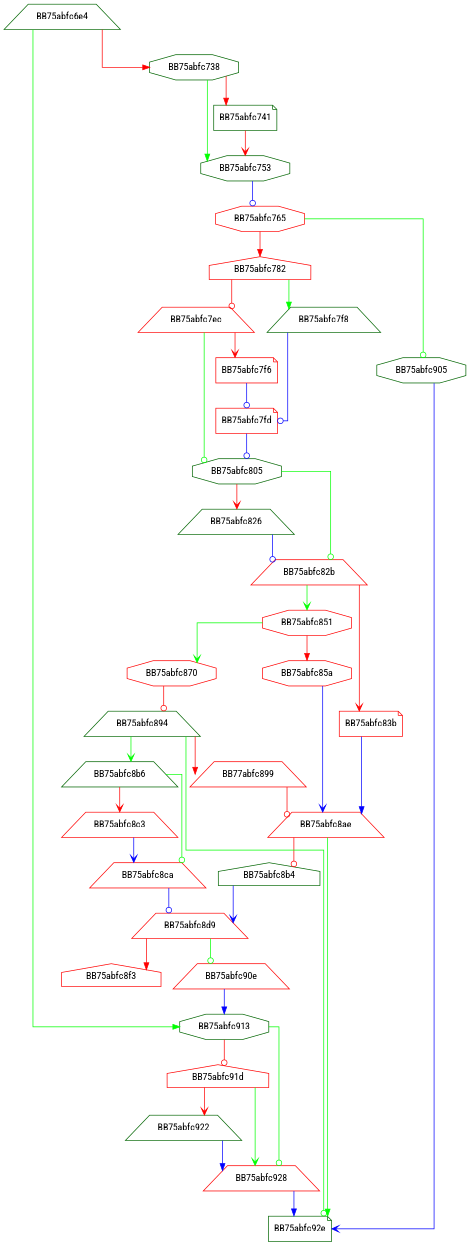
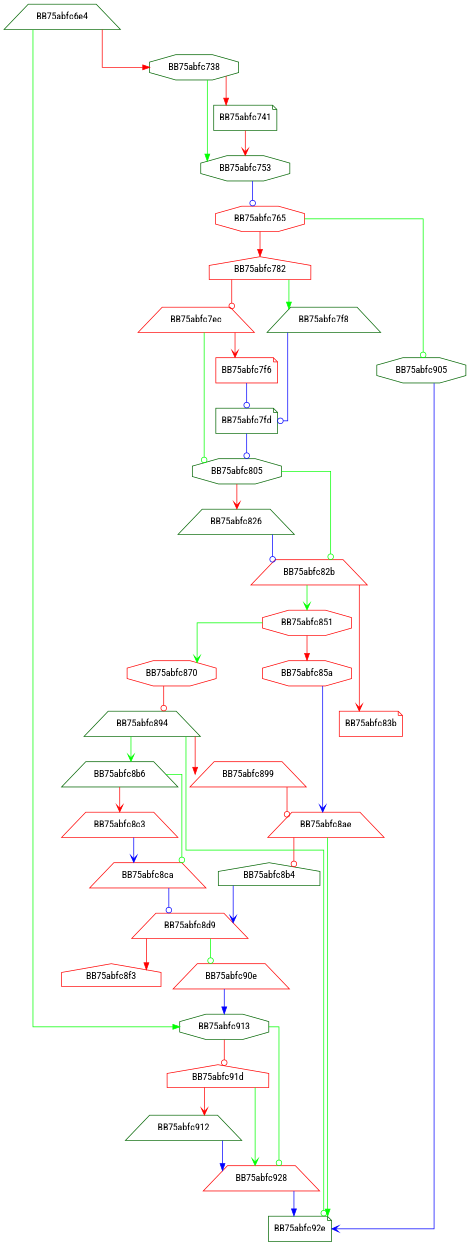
node "BB75abfc7fd": color red -> darkgreen
edge "BB75abfc83b" -> "BB75abfc8ae": removed
node "BB77abfc899": label "BB77abfc899" -> "BB75abfc899"
node "BB75abfc922": label "BB75abfc922" -> "BB75abfc912"
